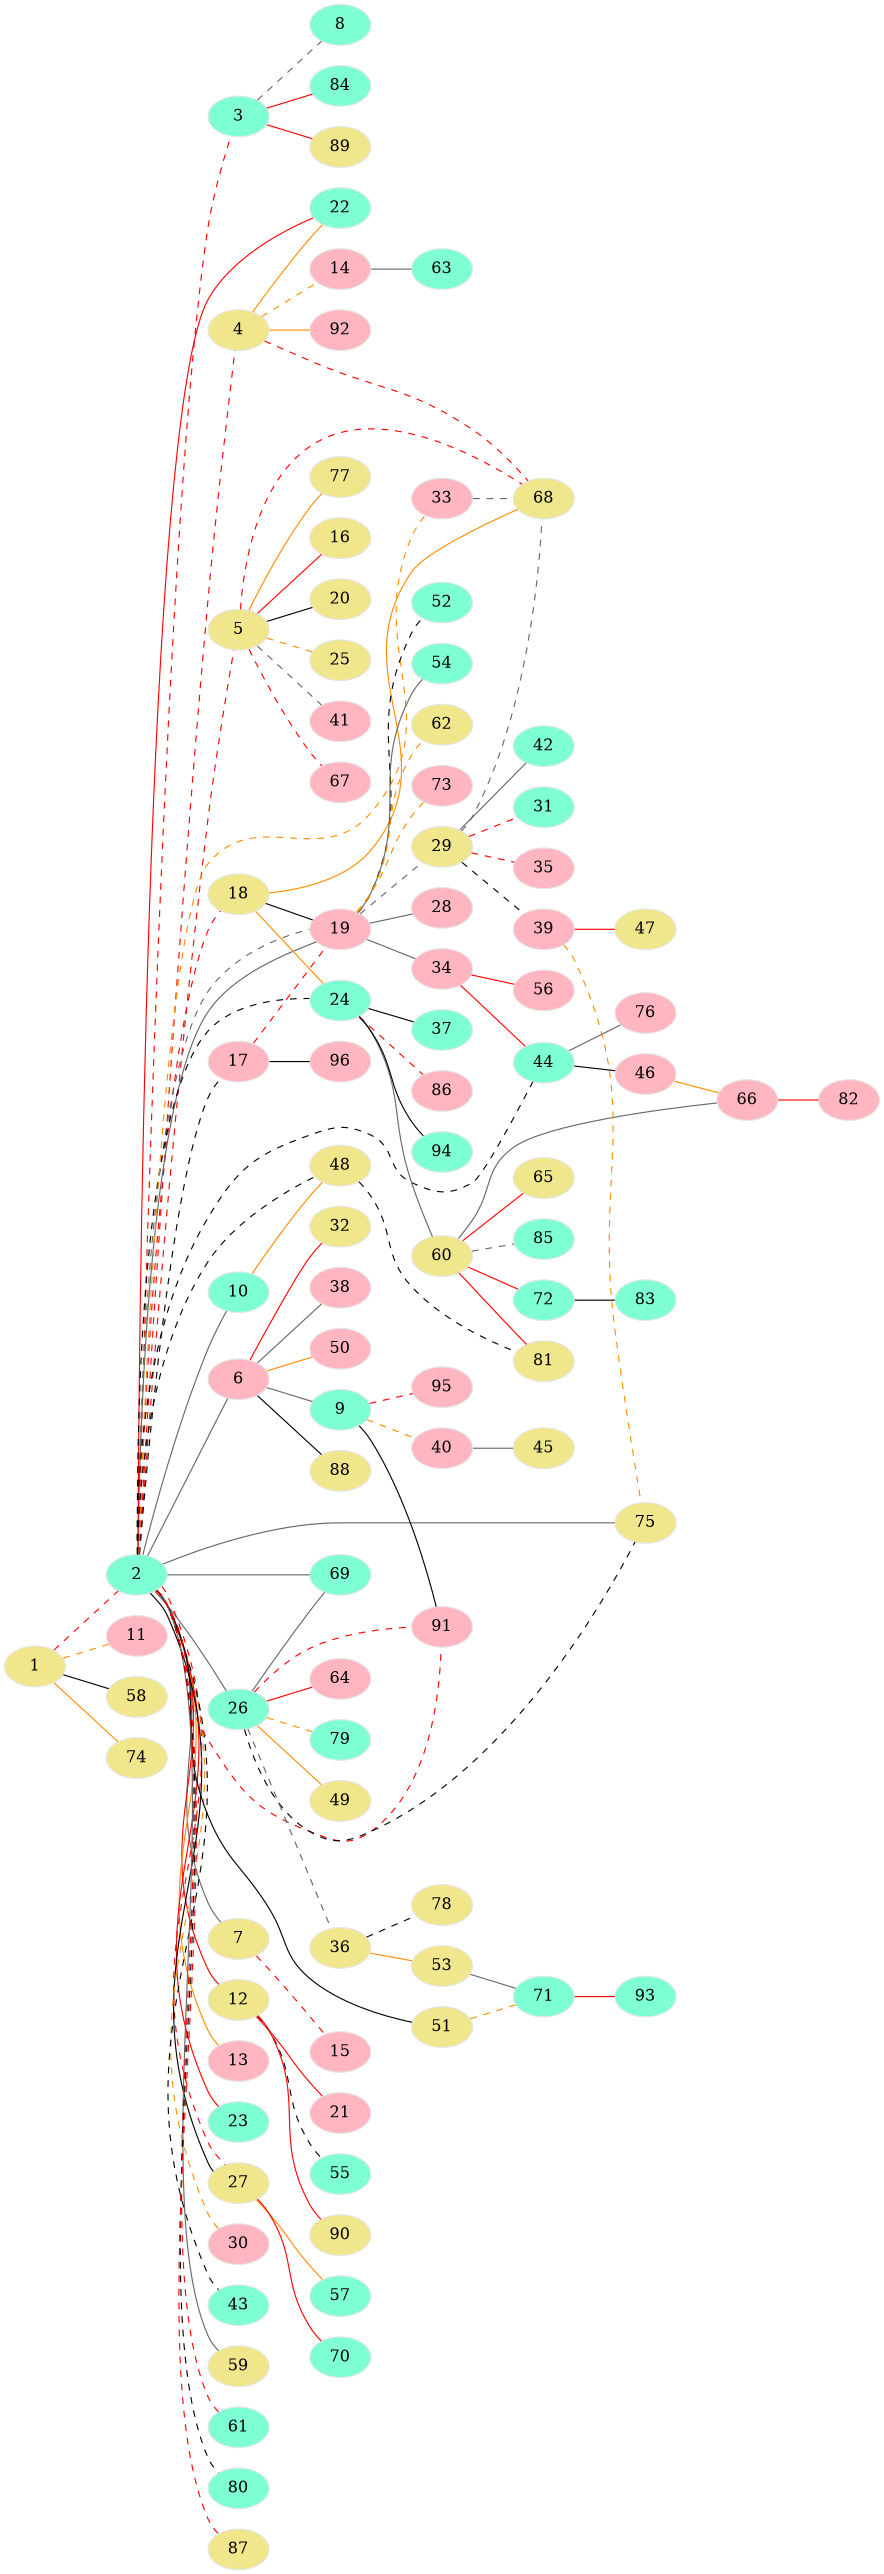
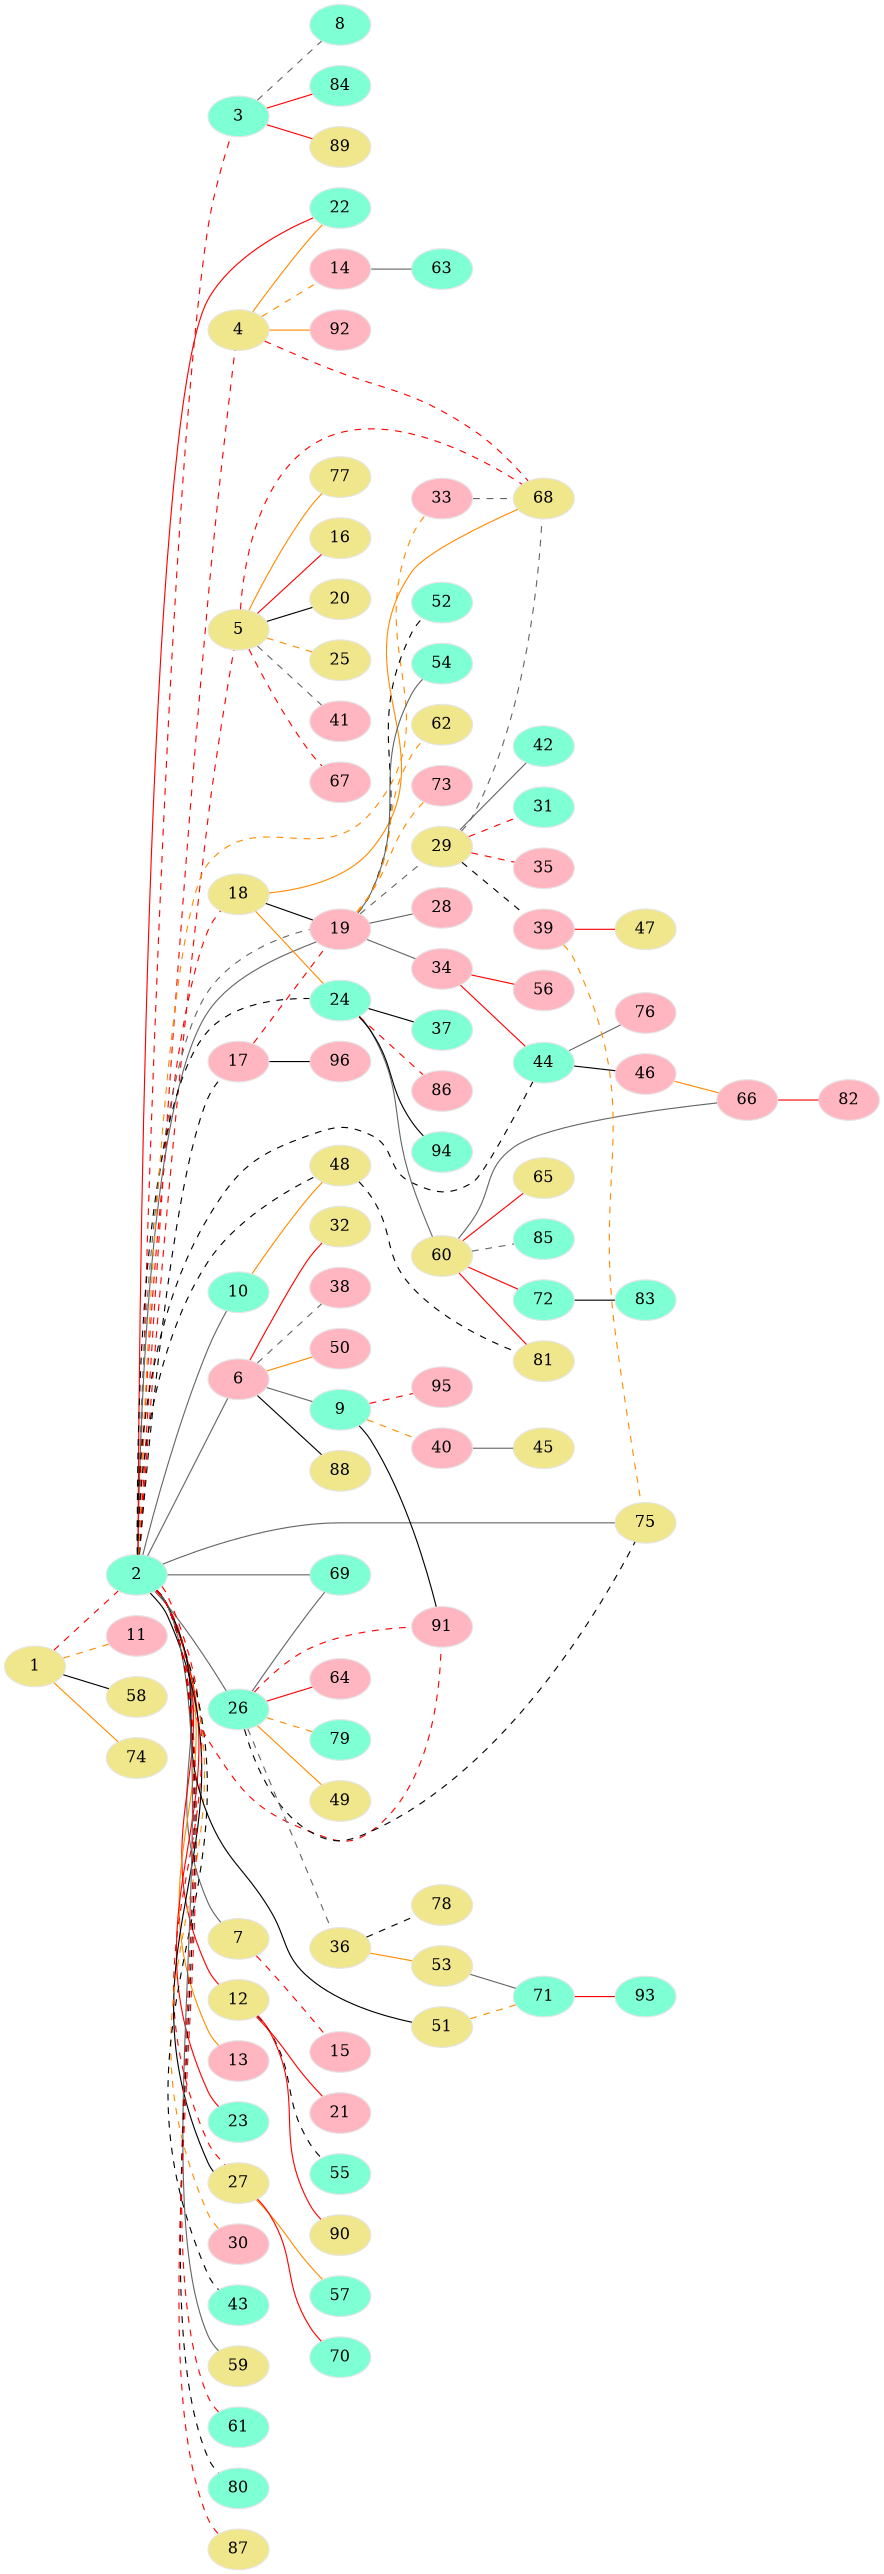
edge "38" -- "6": style solid -> dashed
